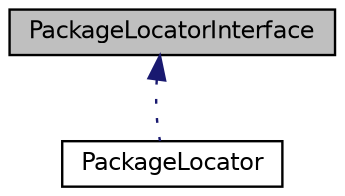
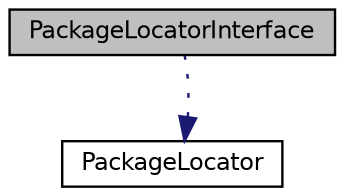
edge "PackageLocator" -> "PackageLocatorInterface": reversed
